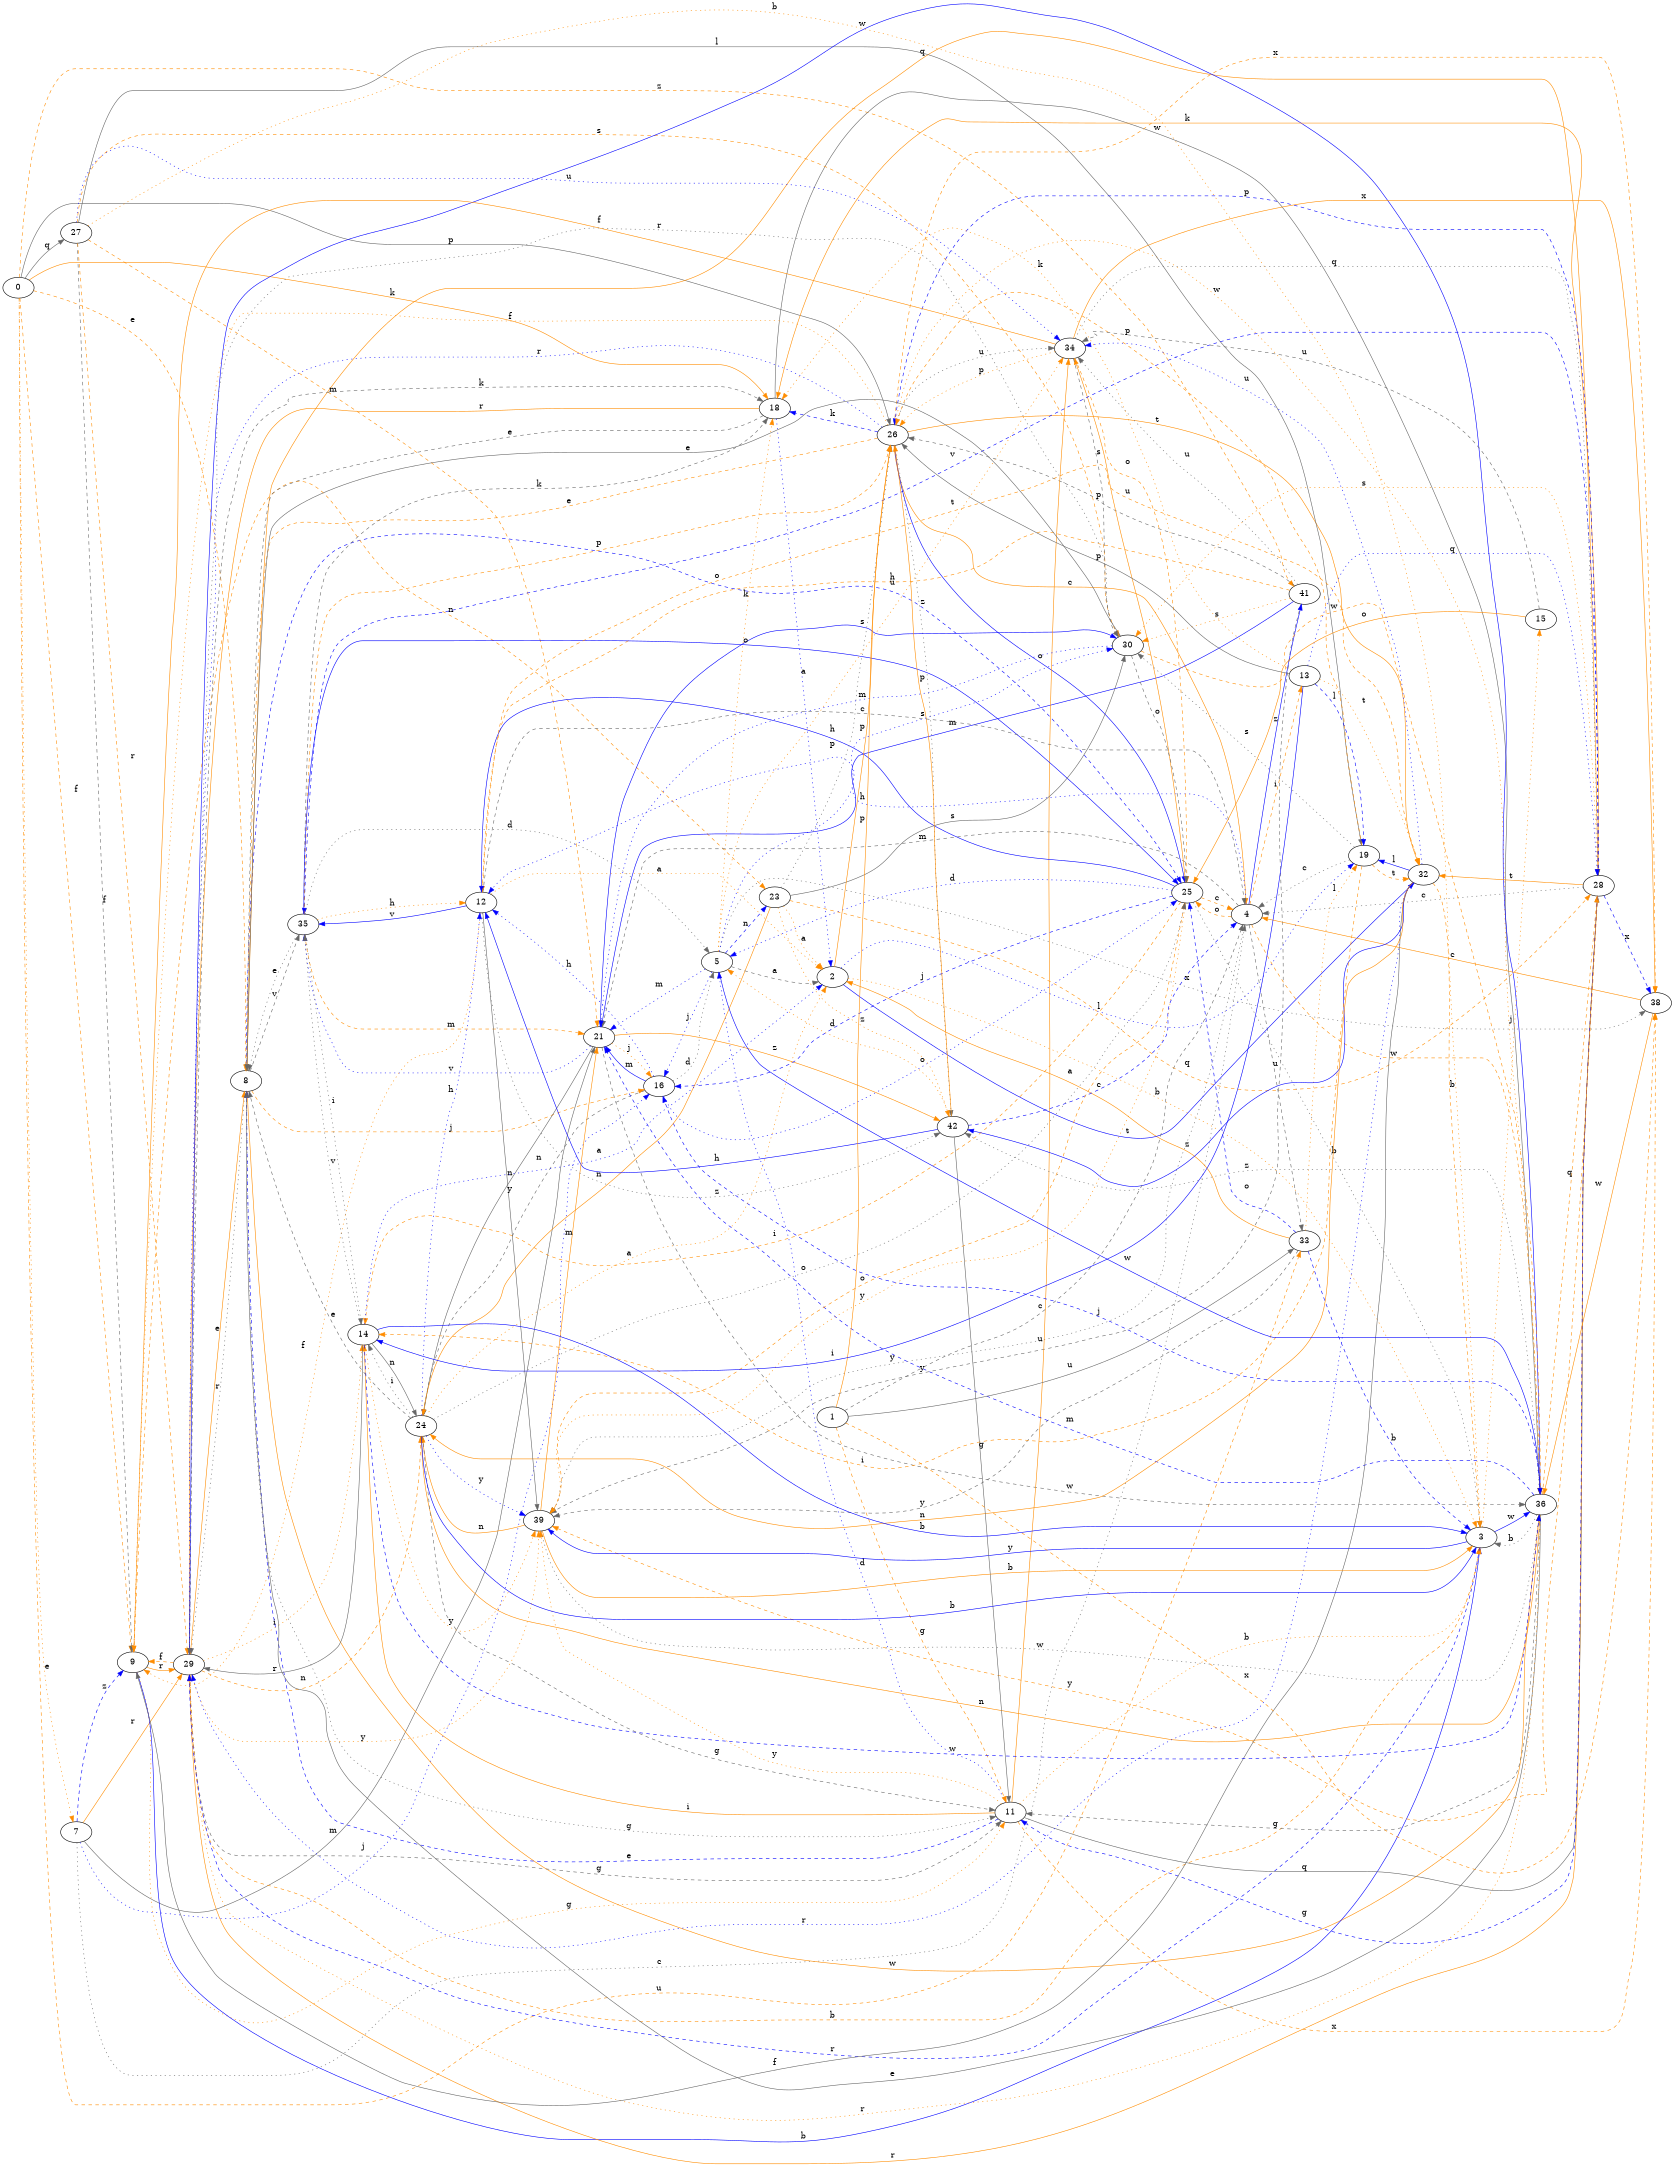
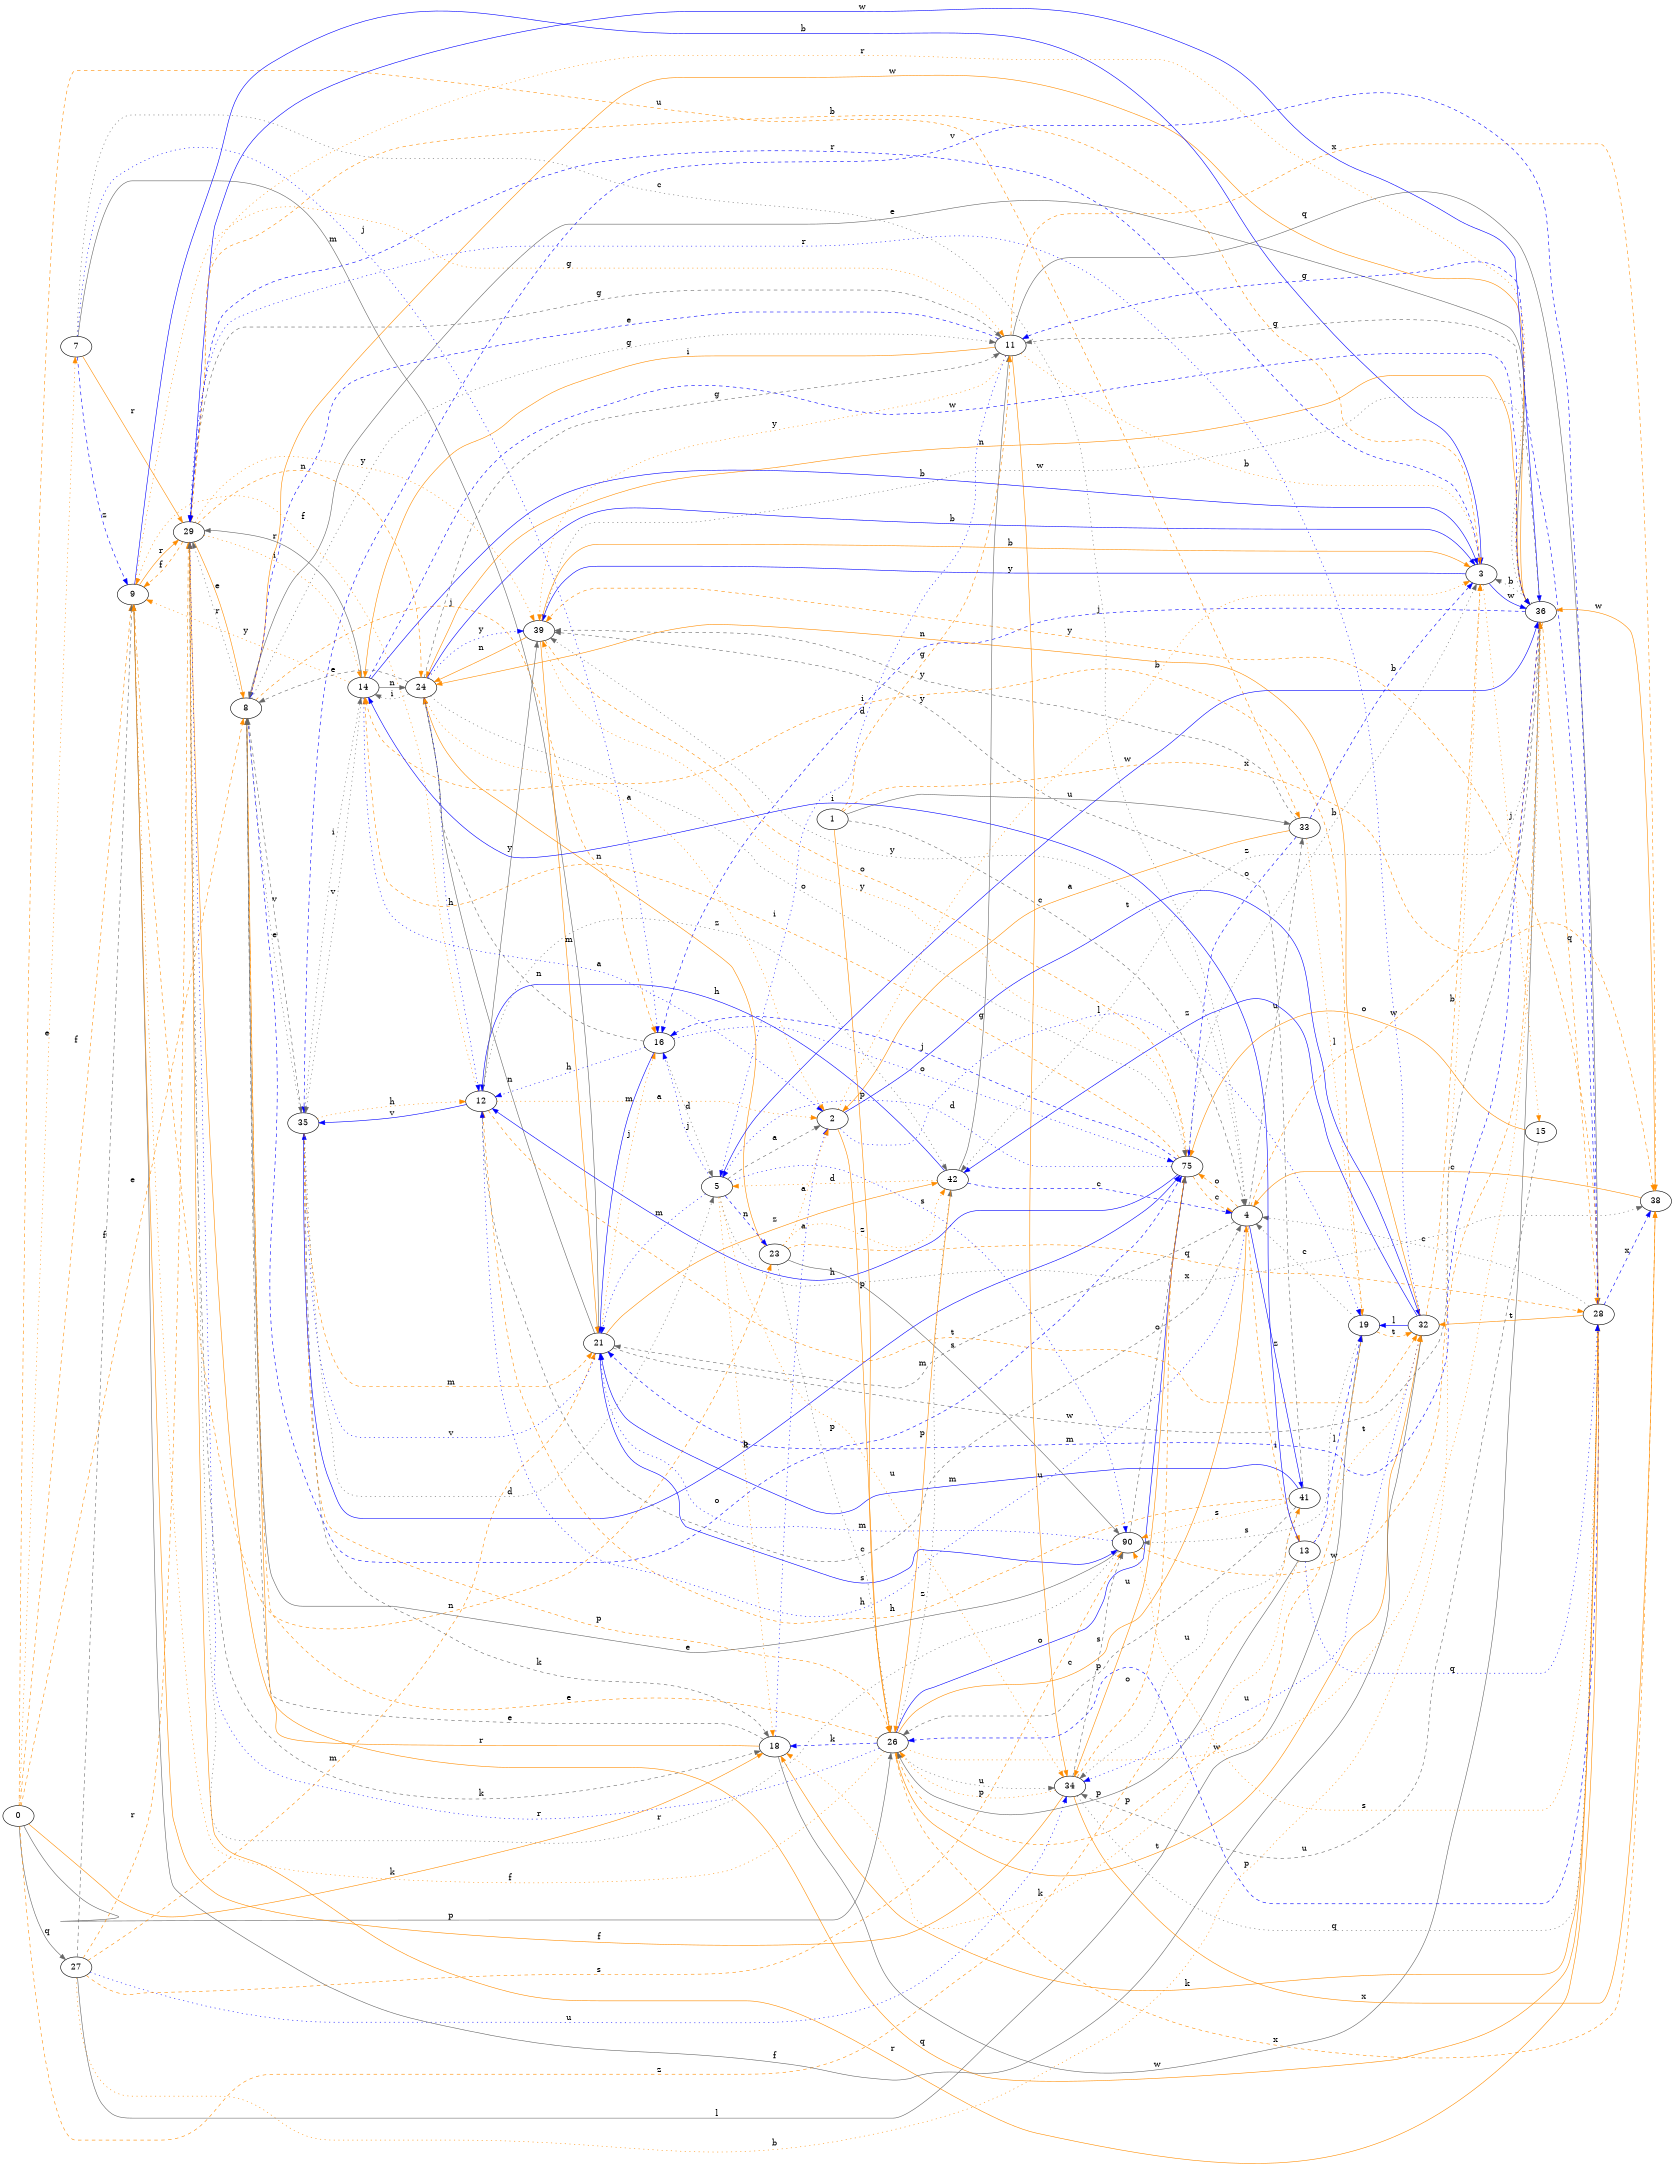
node "30": label "30" -> "90"
node "25": label "25" -> "75"
edge "14" -> "39": now "14" -> "9"
